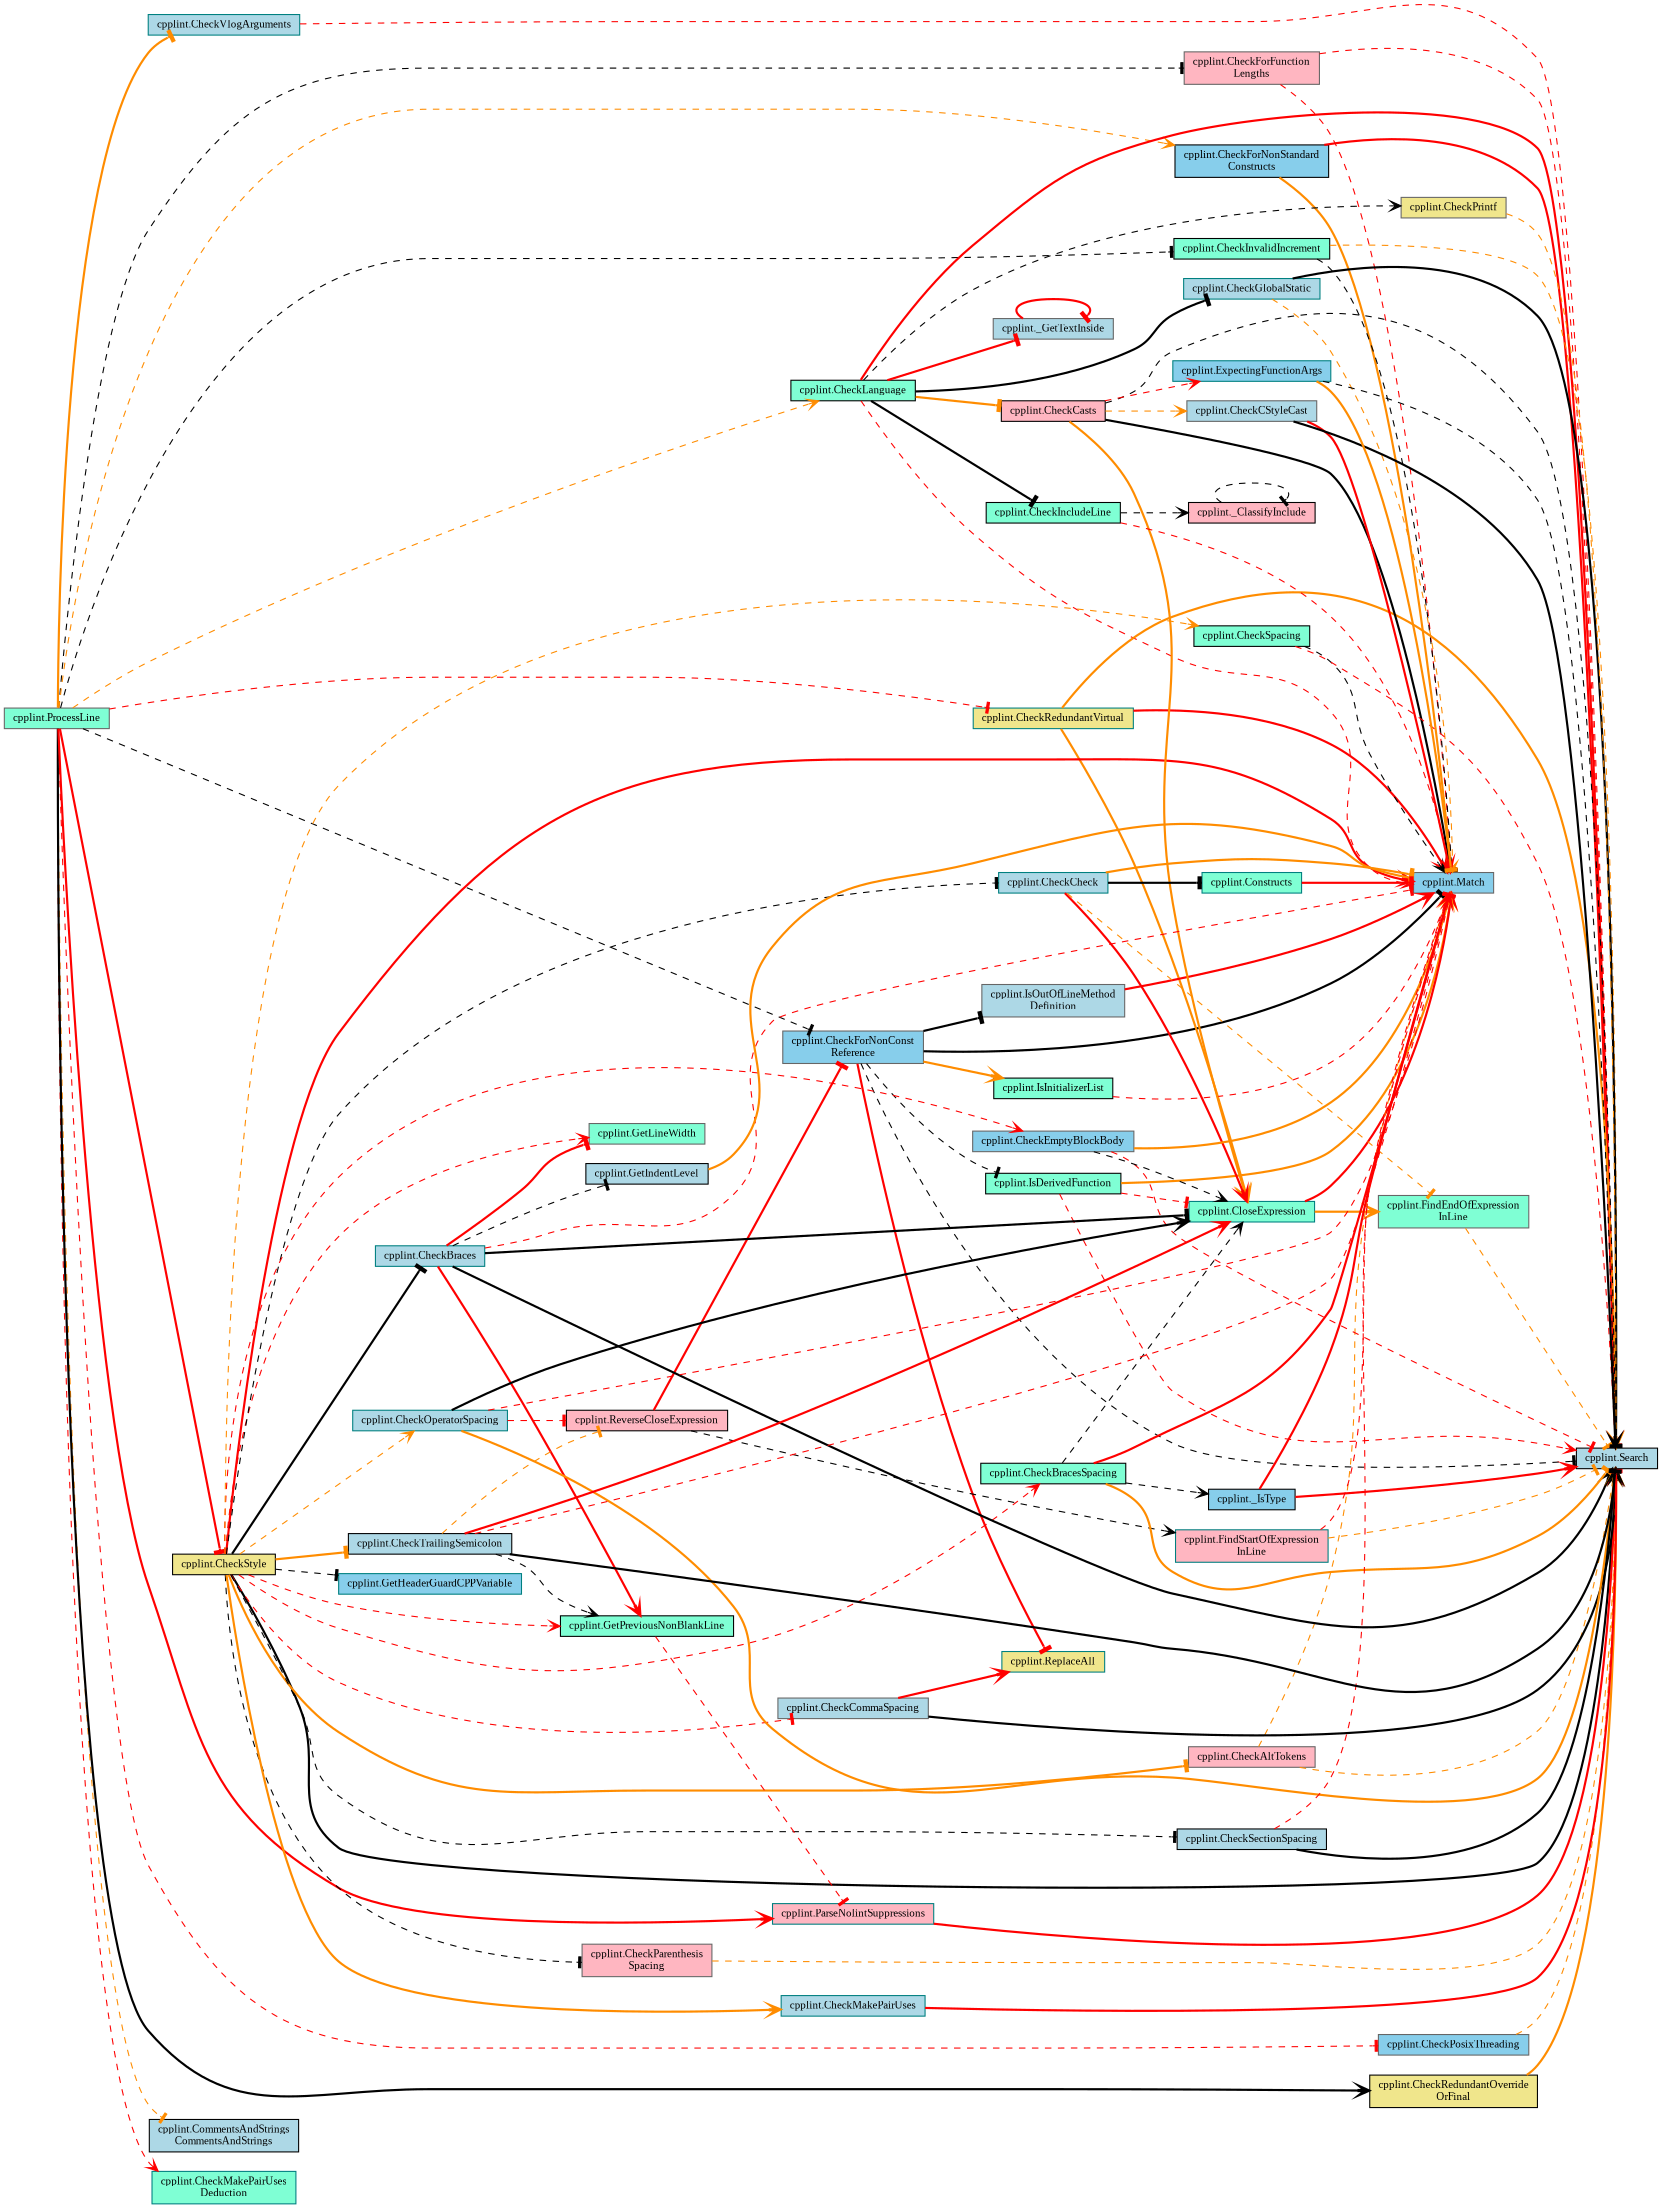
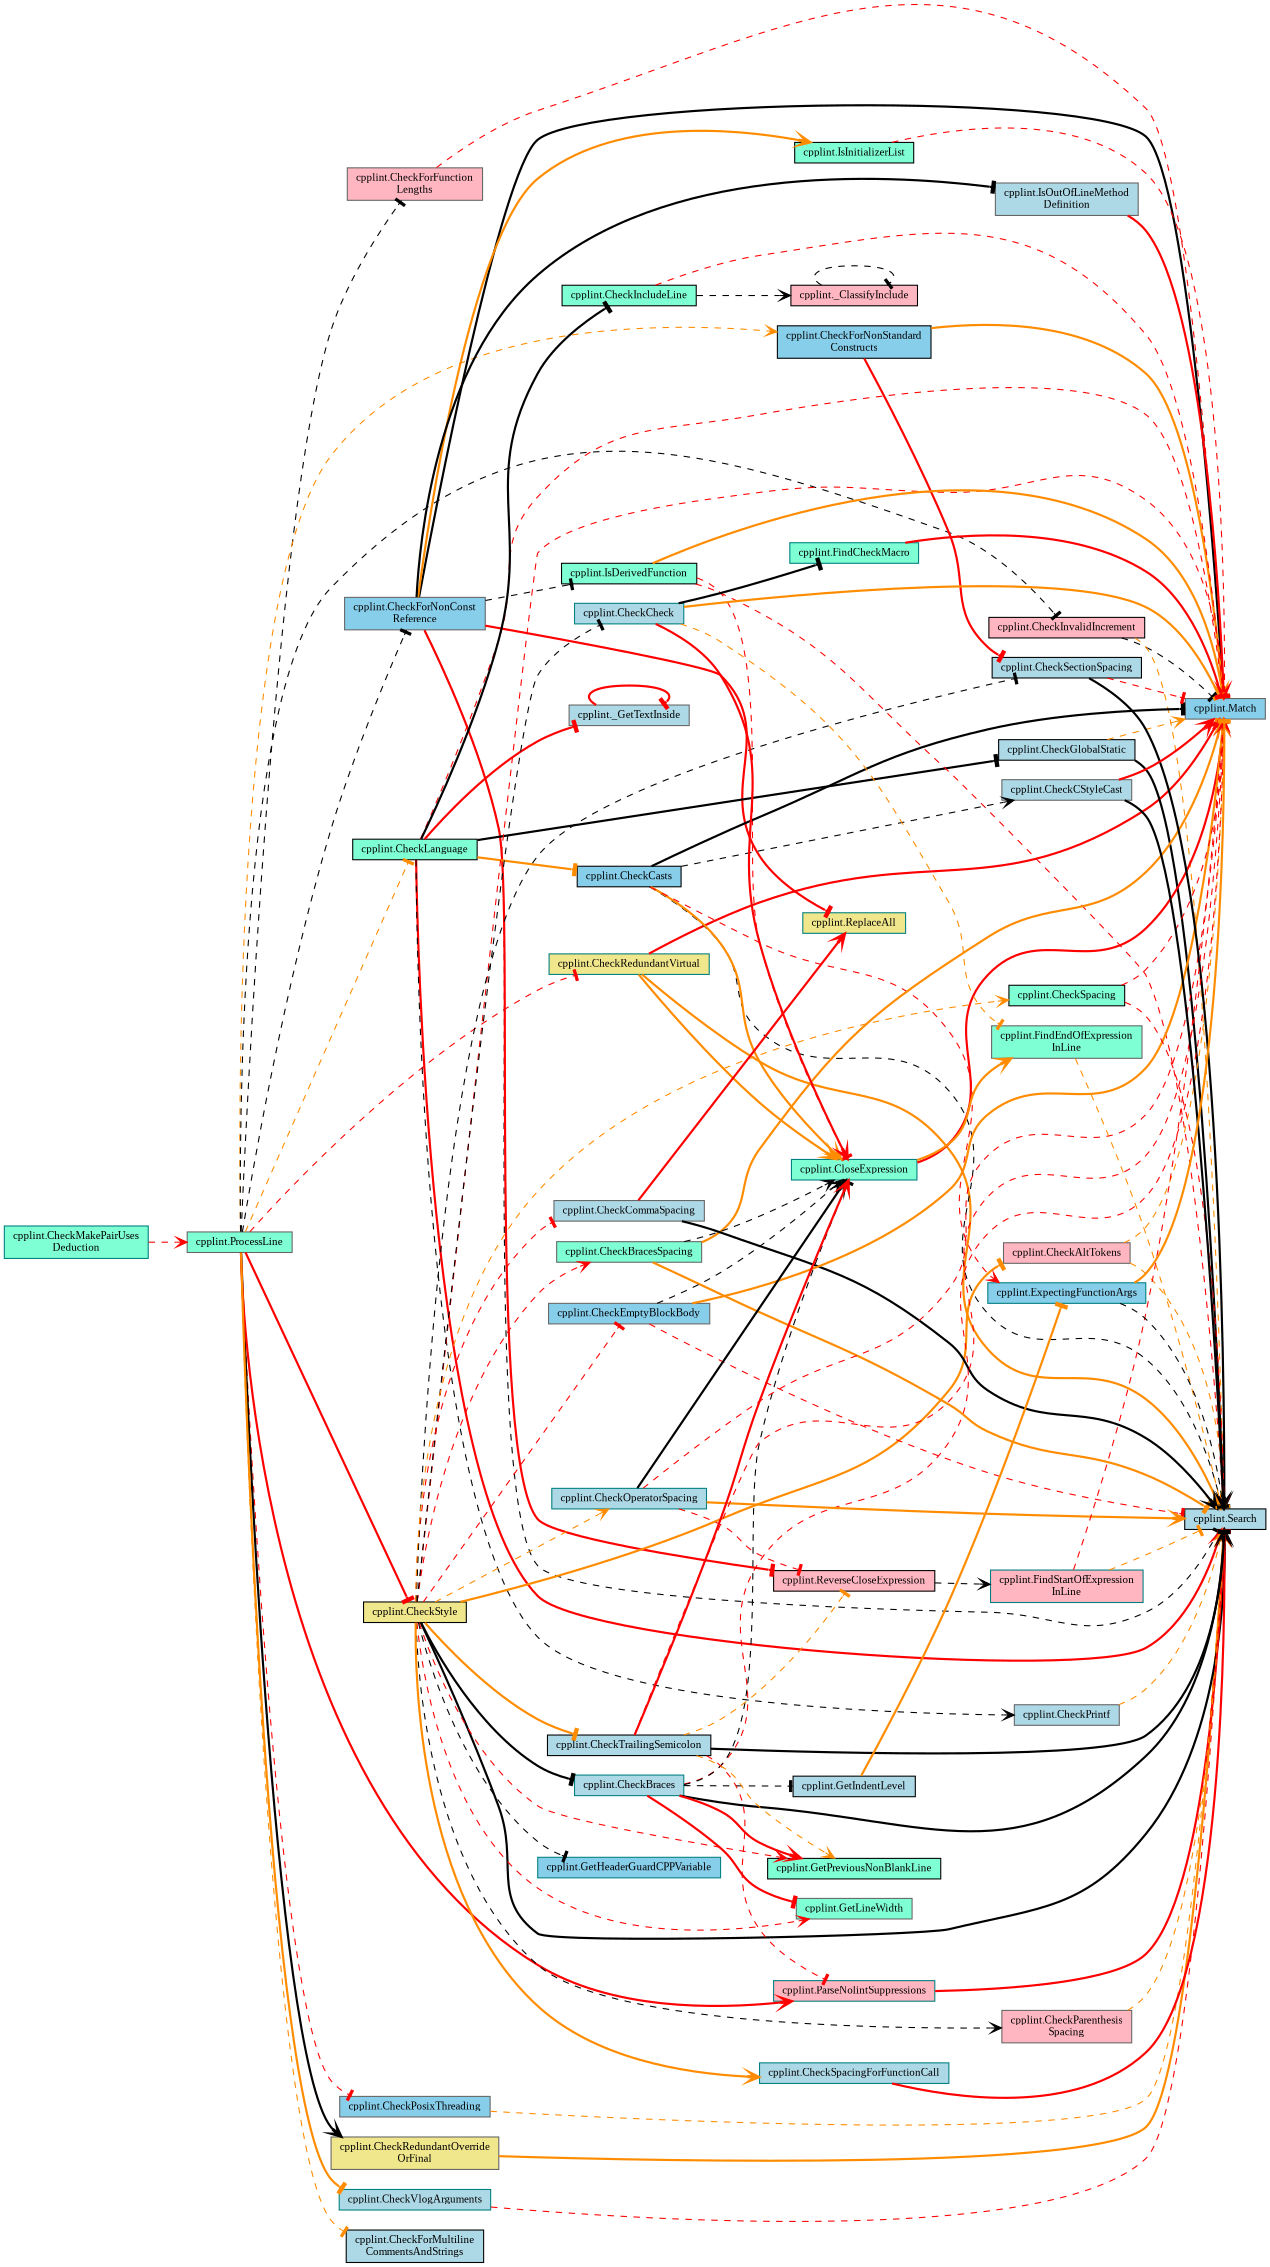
node "cpplint.CheckPrintf": fillcolor khaki -> lightblue
node "cpplint.CheckInvalidIncrement": fillcolor aquamarine -> lightpink
node "cpplint.CheckGlobalStatic": color teal -> black
node "cpplint.CheckCasts": fillcolor lightpink -> skyblue
edge "cpplint.CheckCasts" -> "cpplint.CheckCStyleCast": color darkorange -> black
edge "cpplint.ProcessLine" -> "cpplint.CheckLanguage": arrowhead vee -> tee
edge "cpplint.CheckForFunction Lengths" -> "cpplint.Search": removed
edge "cpplint.CheckForNonStandard Constructs" -> "cpplint.Search": now "cpplint.CheckForNonStandard Constructs" -> "cpplint.CheckSectionSpacing"
edge "cpplint.CheckSpacing" -> "cpplint.Match": color black -> red
edge "cpplint.CheckStyle" -> "cpplint.Match": style bold -> dashed
edge "cpplint.GetIndentLevel" -> "cpplint.Match": now "cpplint.GetIndentLevel" -> "cpplint.ExpectingFunctionArgs"
node "cpplint.Constructs": label "cpplint.Constructs" -> "cpplint.FindCheckMacro"
edge "cpplint.CheckStyle" -> "cpplint.CheckEmptyBlockBody": arrowhead vee -> tee
edge "cpplint.CheckBraces" -> "cpplint.CloseExpression": style bold -> dashed
edge "cpplint.ReverseCloseExpression" -> "cpplint.CheckForNonConst Reference": reversed
edge "cpplint.CheckBracesSpacing" -> "cpplint.Match": color red -> darkorange
node "cpplint.CheckBracesSpacing": color black -> gray40
node "cpplint._IsType": removed
edge "cpplint.CheckTrailingSemicolon" -> "cpplint.GetPreviousNonBlankLine": color black -> darkorange
edge "cpplint.ProcessLine" -> "cpplint.CheckMakePairUses Deduction": reversed
edge "cpplint.GetPreviousNonBlankLine" -> "cpplint.ParseNolintSuppressions": now "cpplint.CheckTrailingSemicolon" -> "cpplint.ParseNolintSuppressions"
edge "cpplint.CheckStyle" -> "cpplint.CheckParenthesis Spacing": arrowhead tee -> vee
node "cpplint.CheckMakePairUses": label "cpplint.CheckMakePairUses" -> "cpplint.CheckSpacingForFunctionCall"
node "cpplint.CheckRedundantOverride OrFinal": color black -> gray40
node "cpplint.CommentsAndStrings CommentsAndStrings": label "cpplint.CommentsAndStrings CommentsAndStrings" -> "cpplint.CheckForMultiline CommentsAndStrings"
